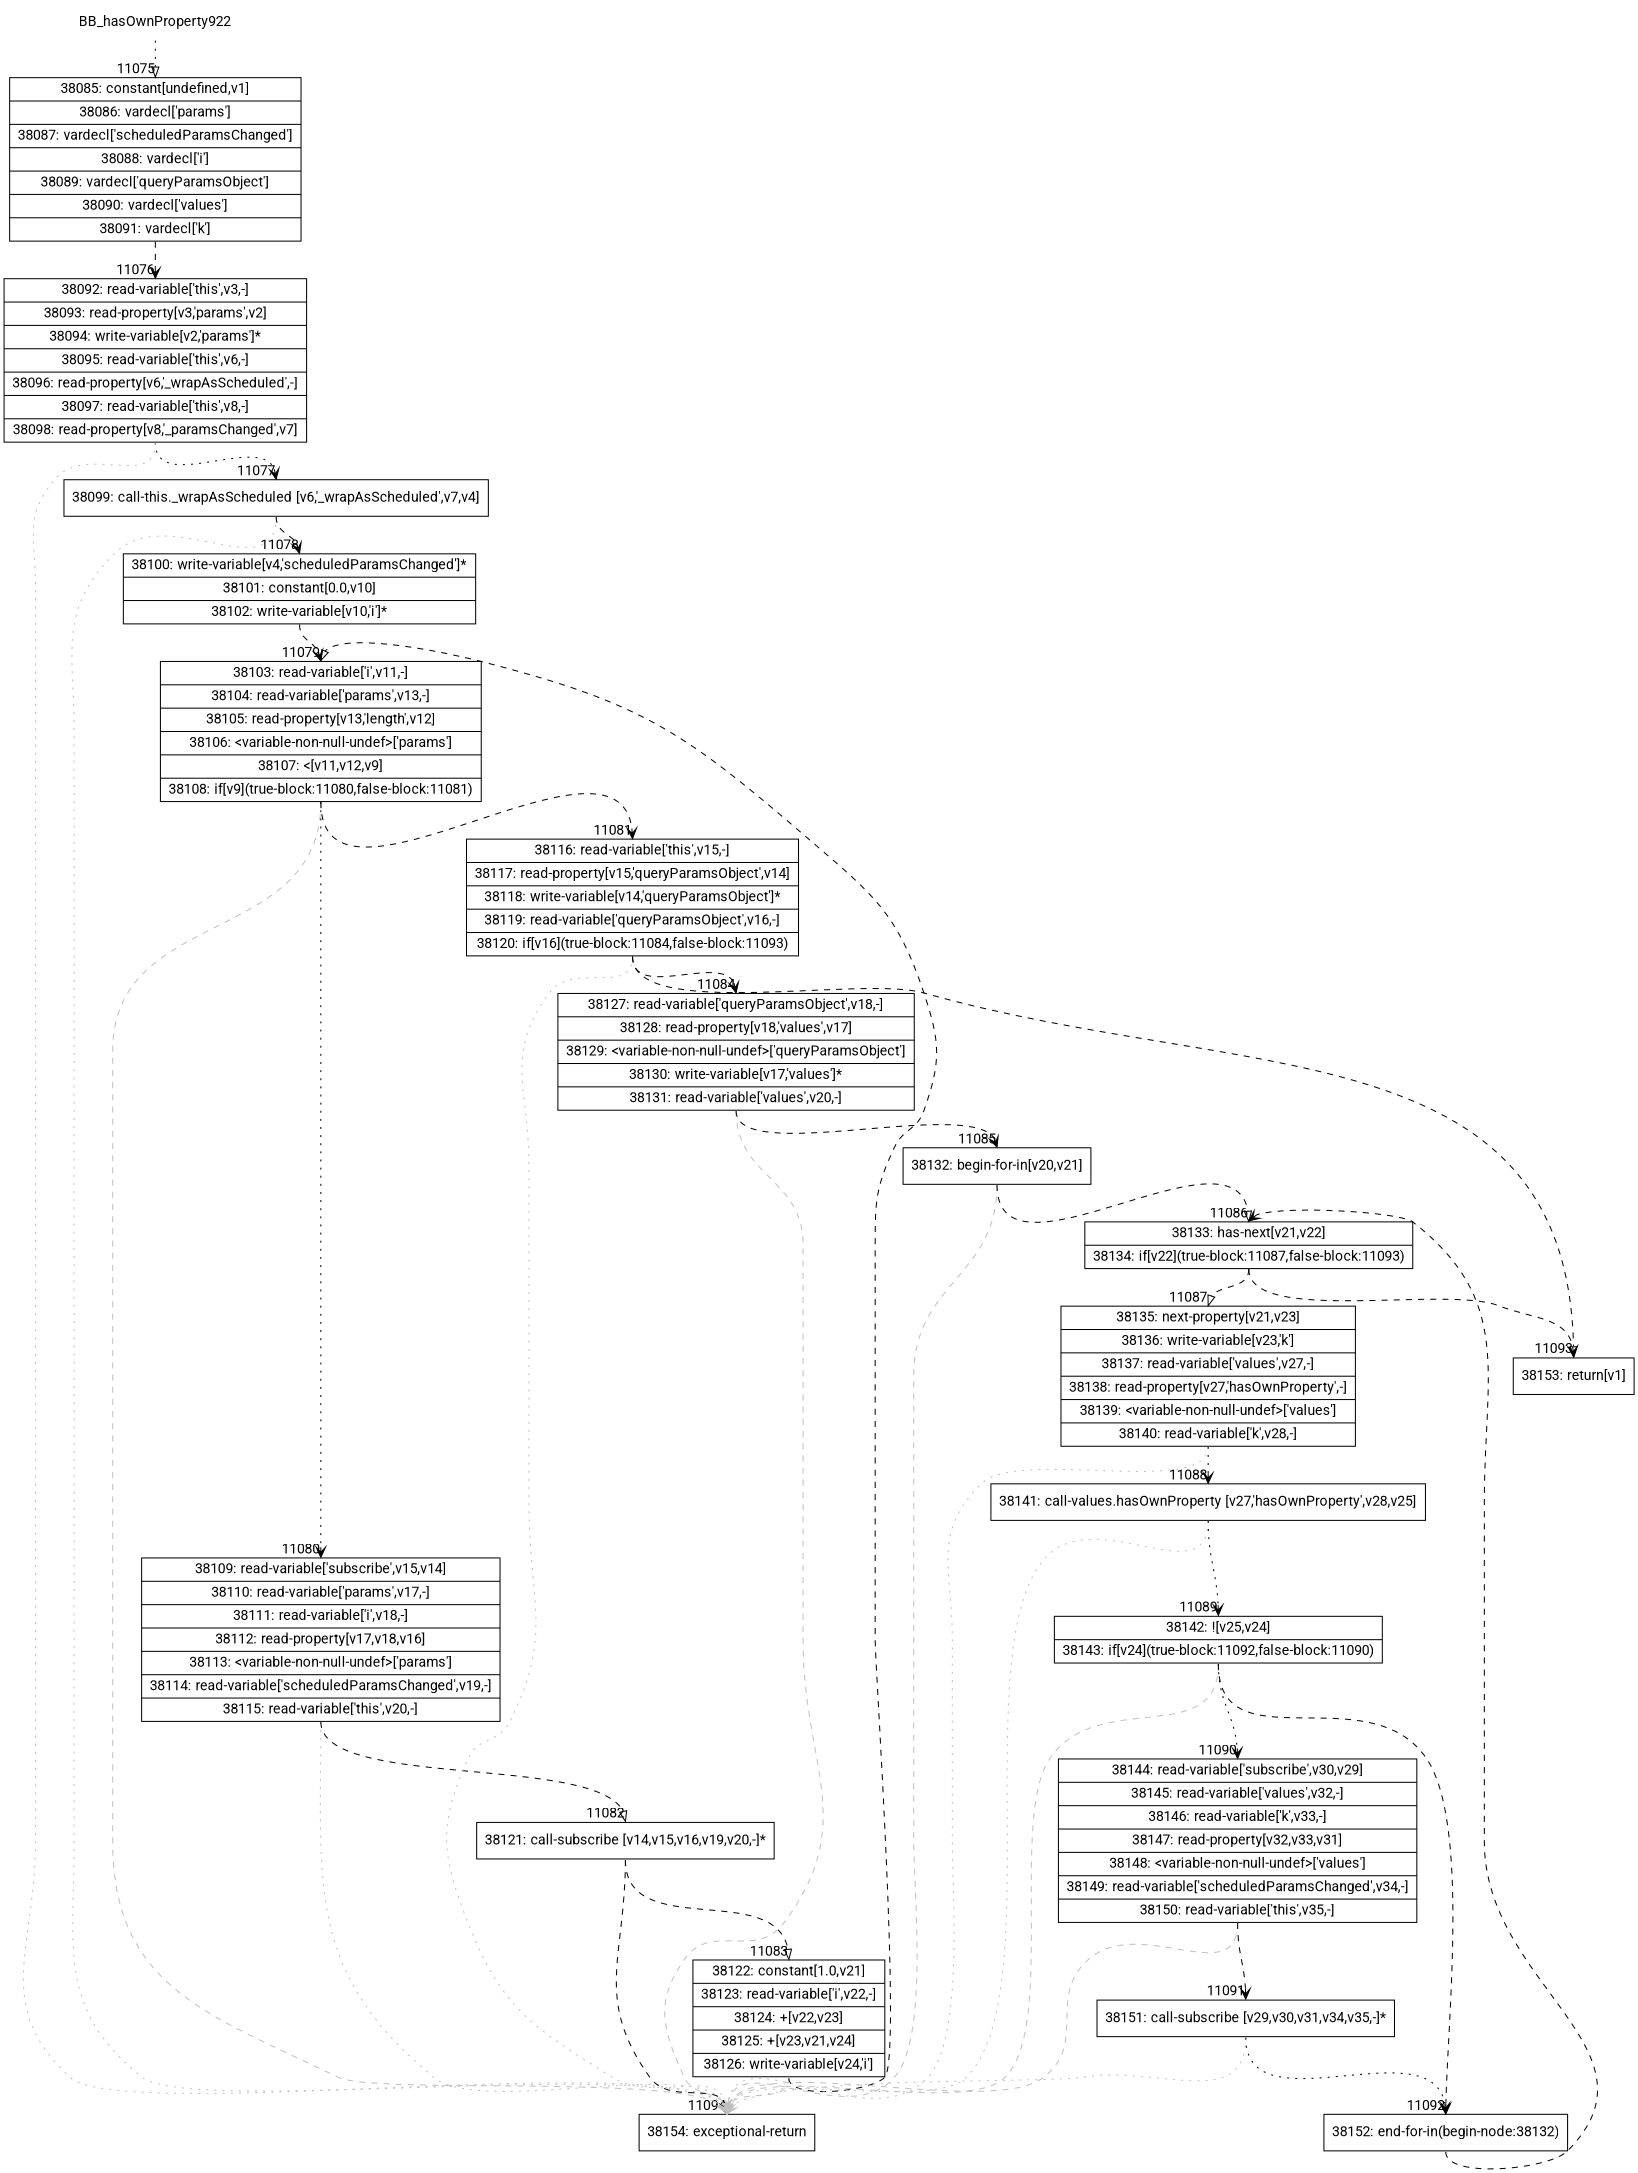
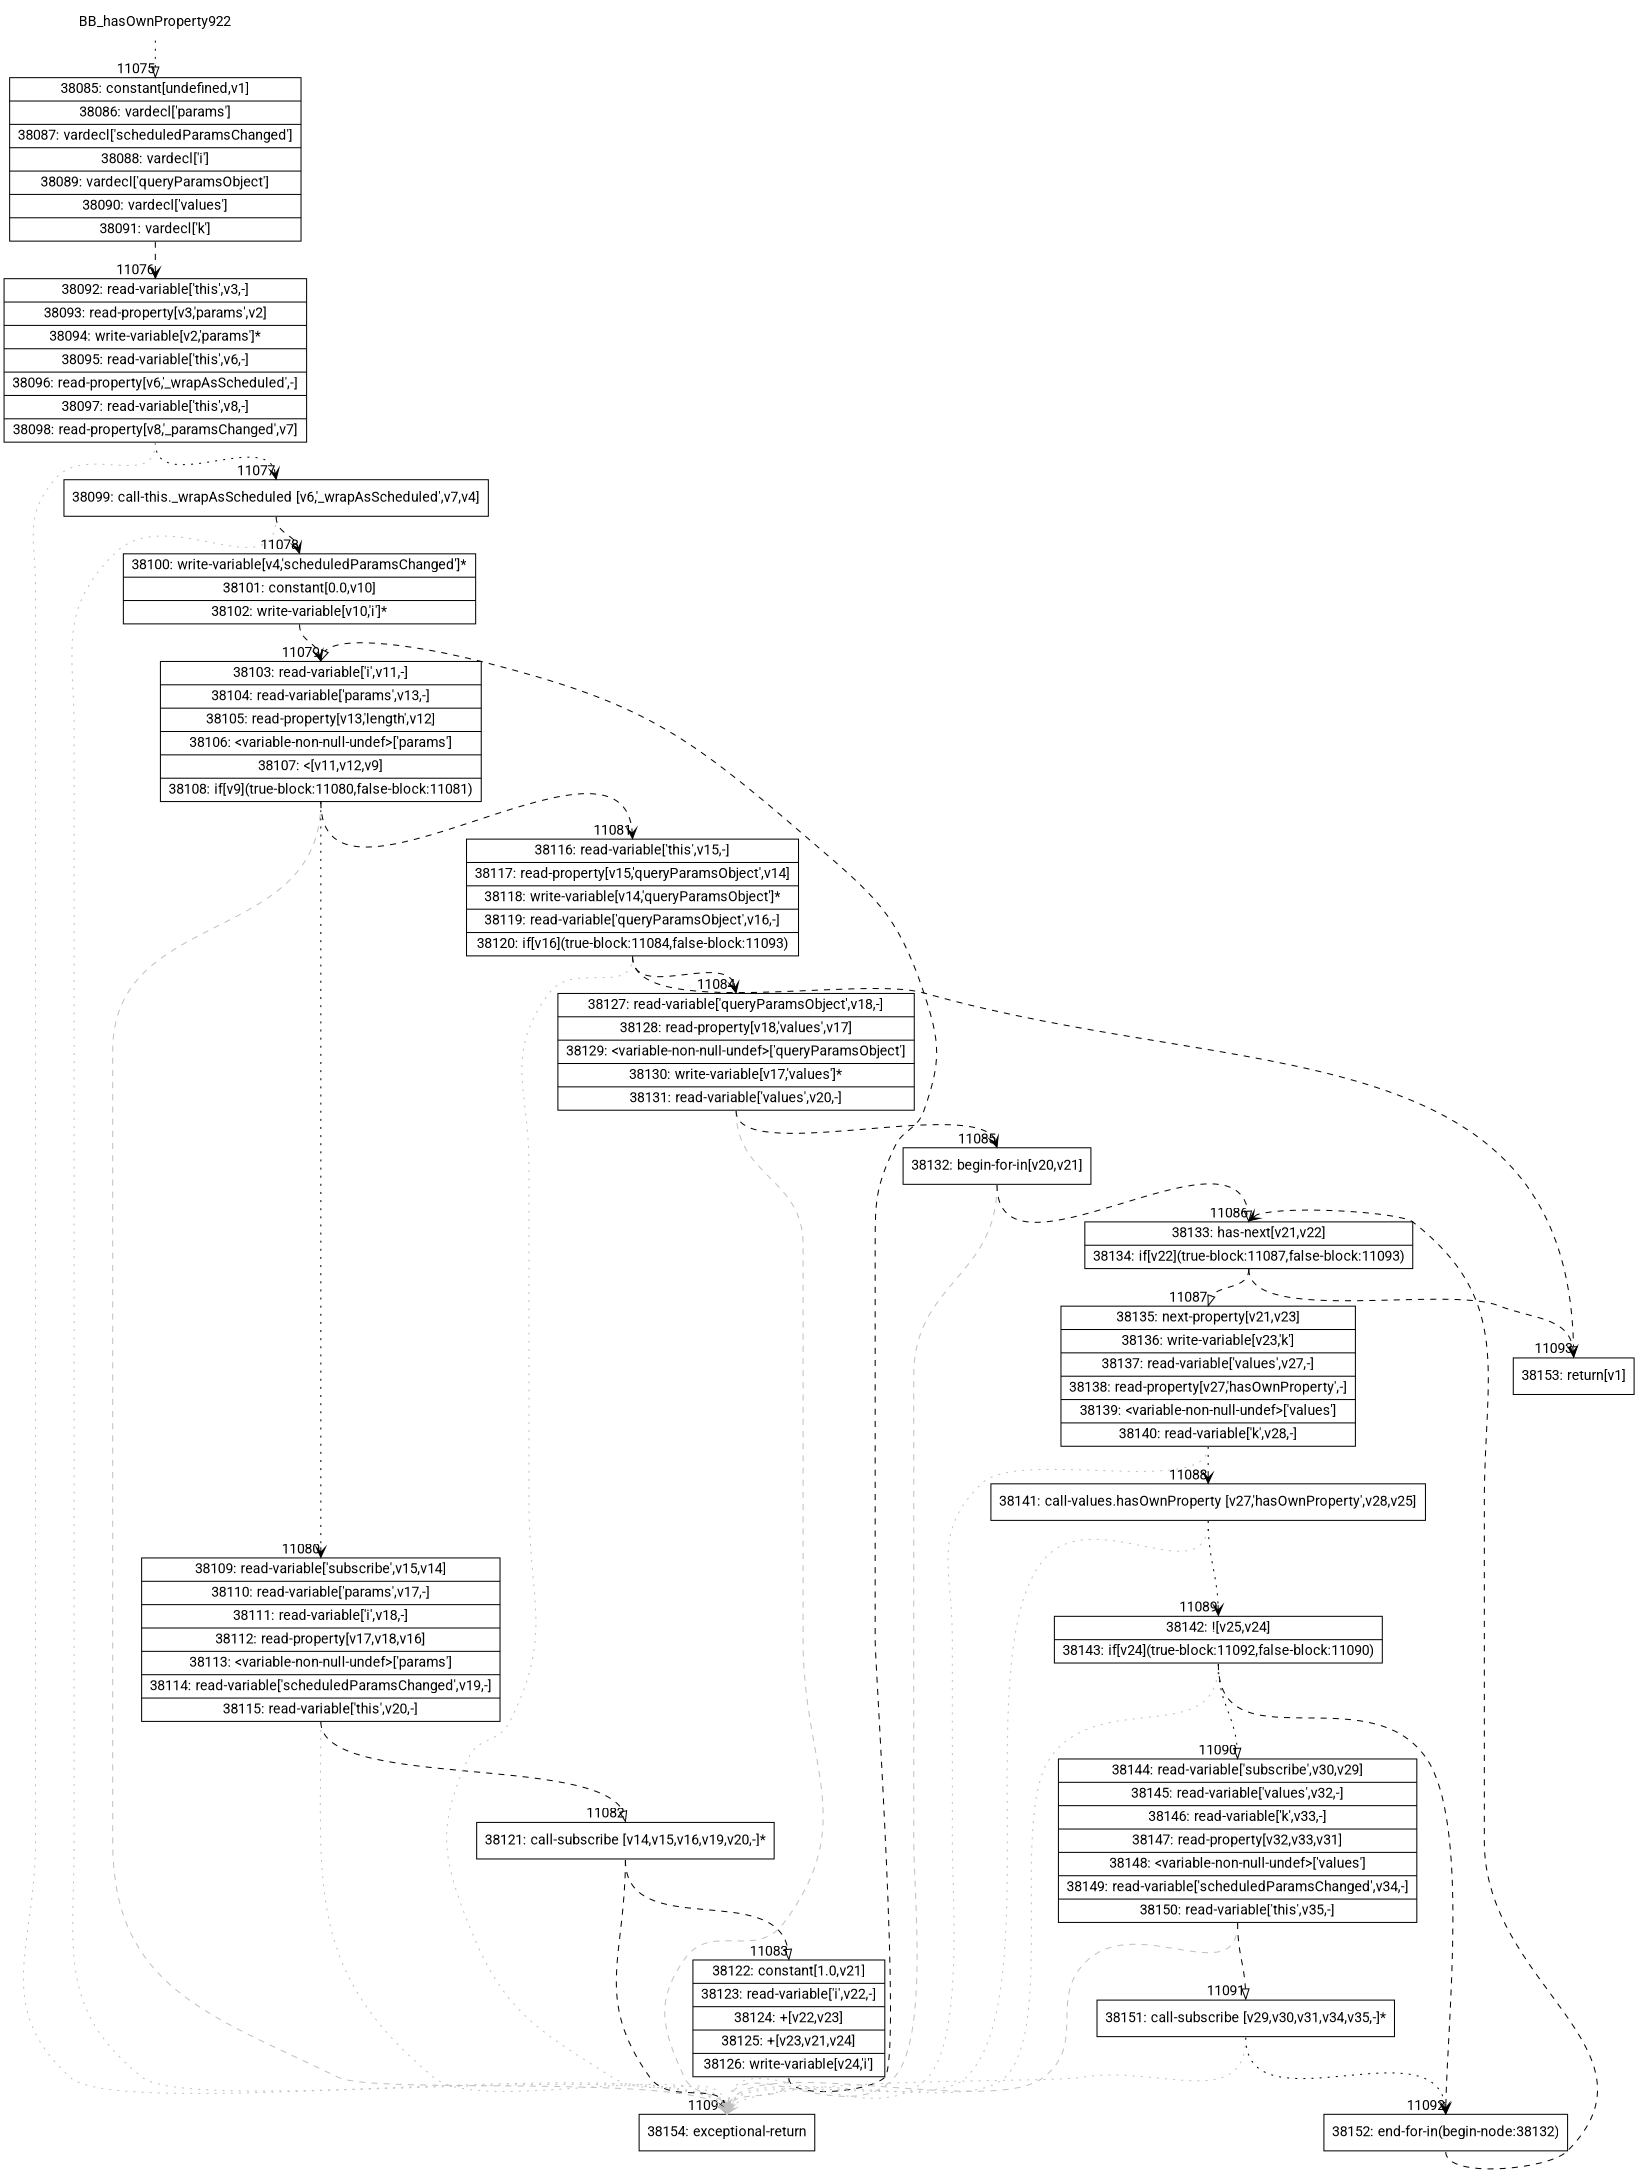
edge "38142: ![v25,v24]" -> "38144: read-variable['subscribe',v30,v29]": arrowhead vee -> onormal
edge "38142: ![v25,v24]" -> "38154: exceptional-return": style dashed -> dotted
edge "38144: read-variable['subscribe',v30,v29]" -> "38151: call-subscribe [v29,v30,v31,v34,v35,-]*": arrowhead vee -> onormal
